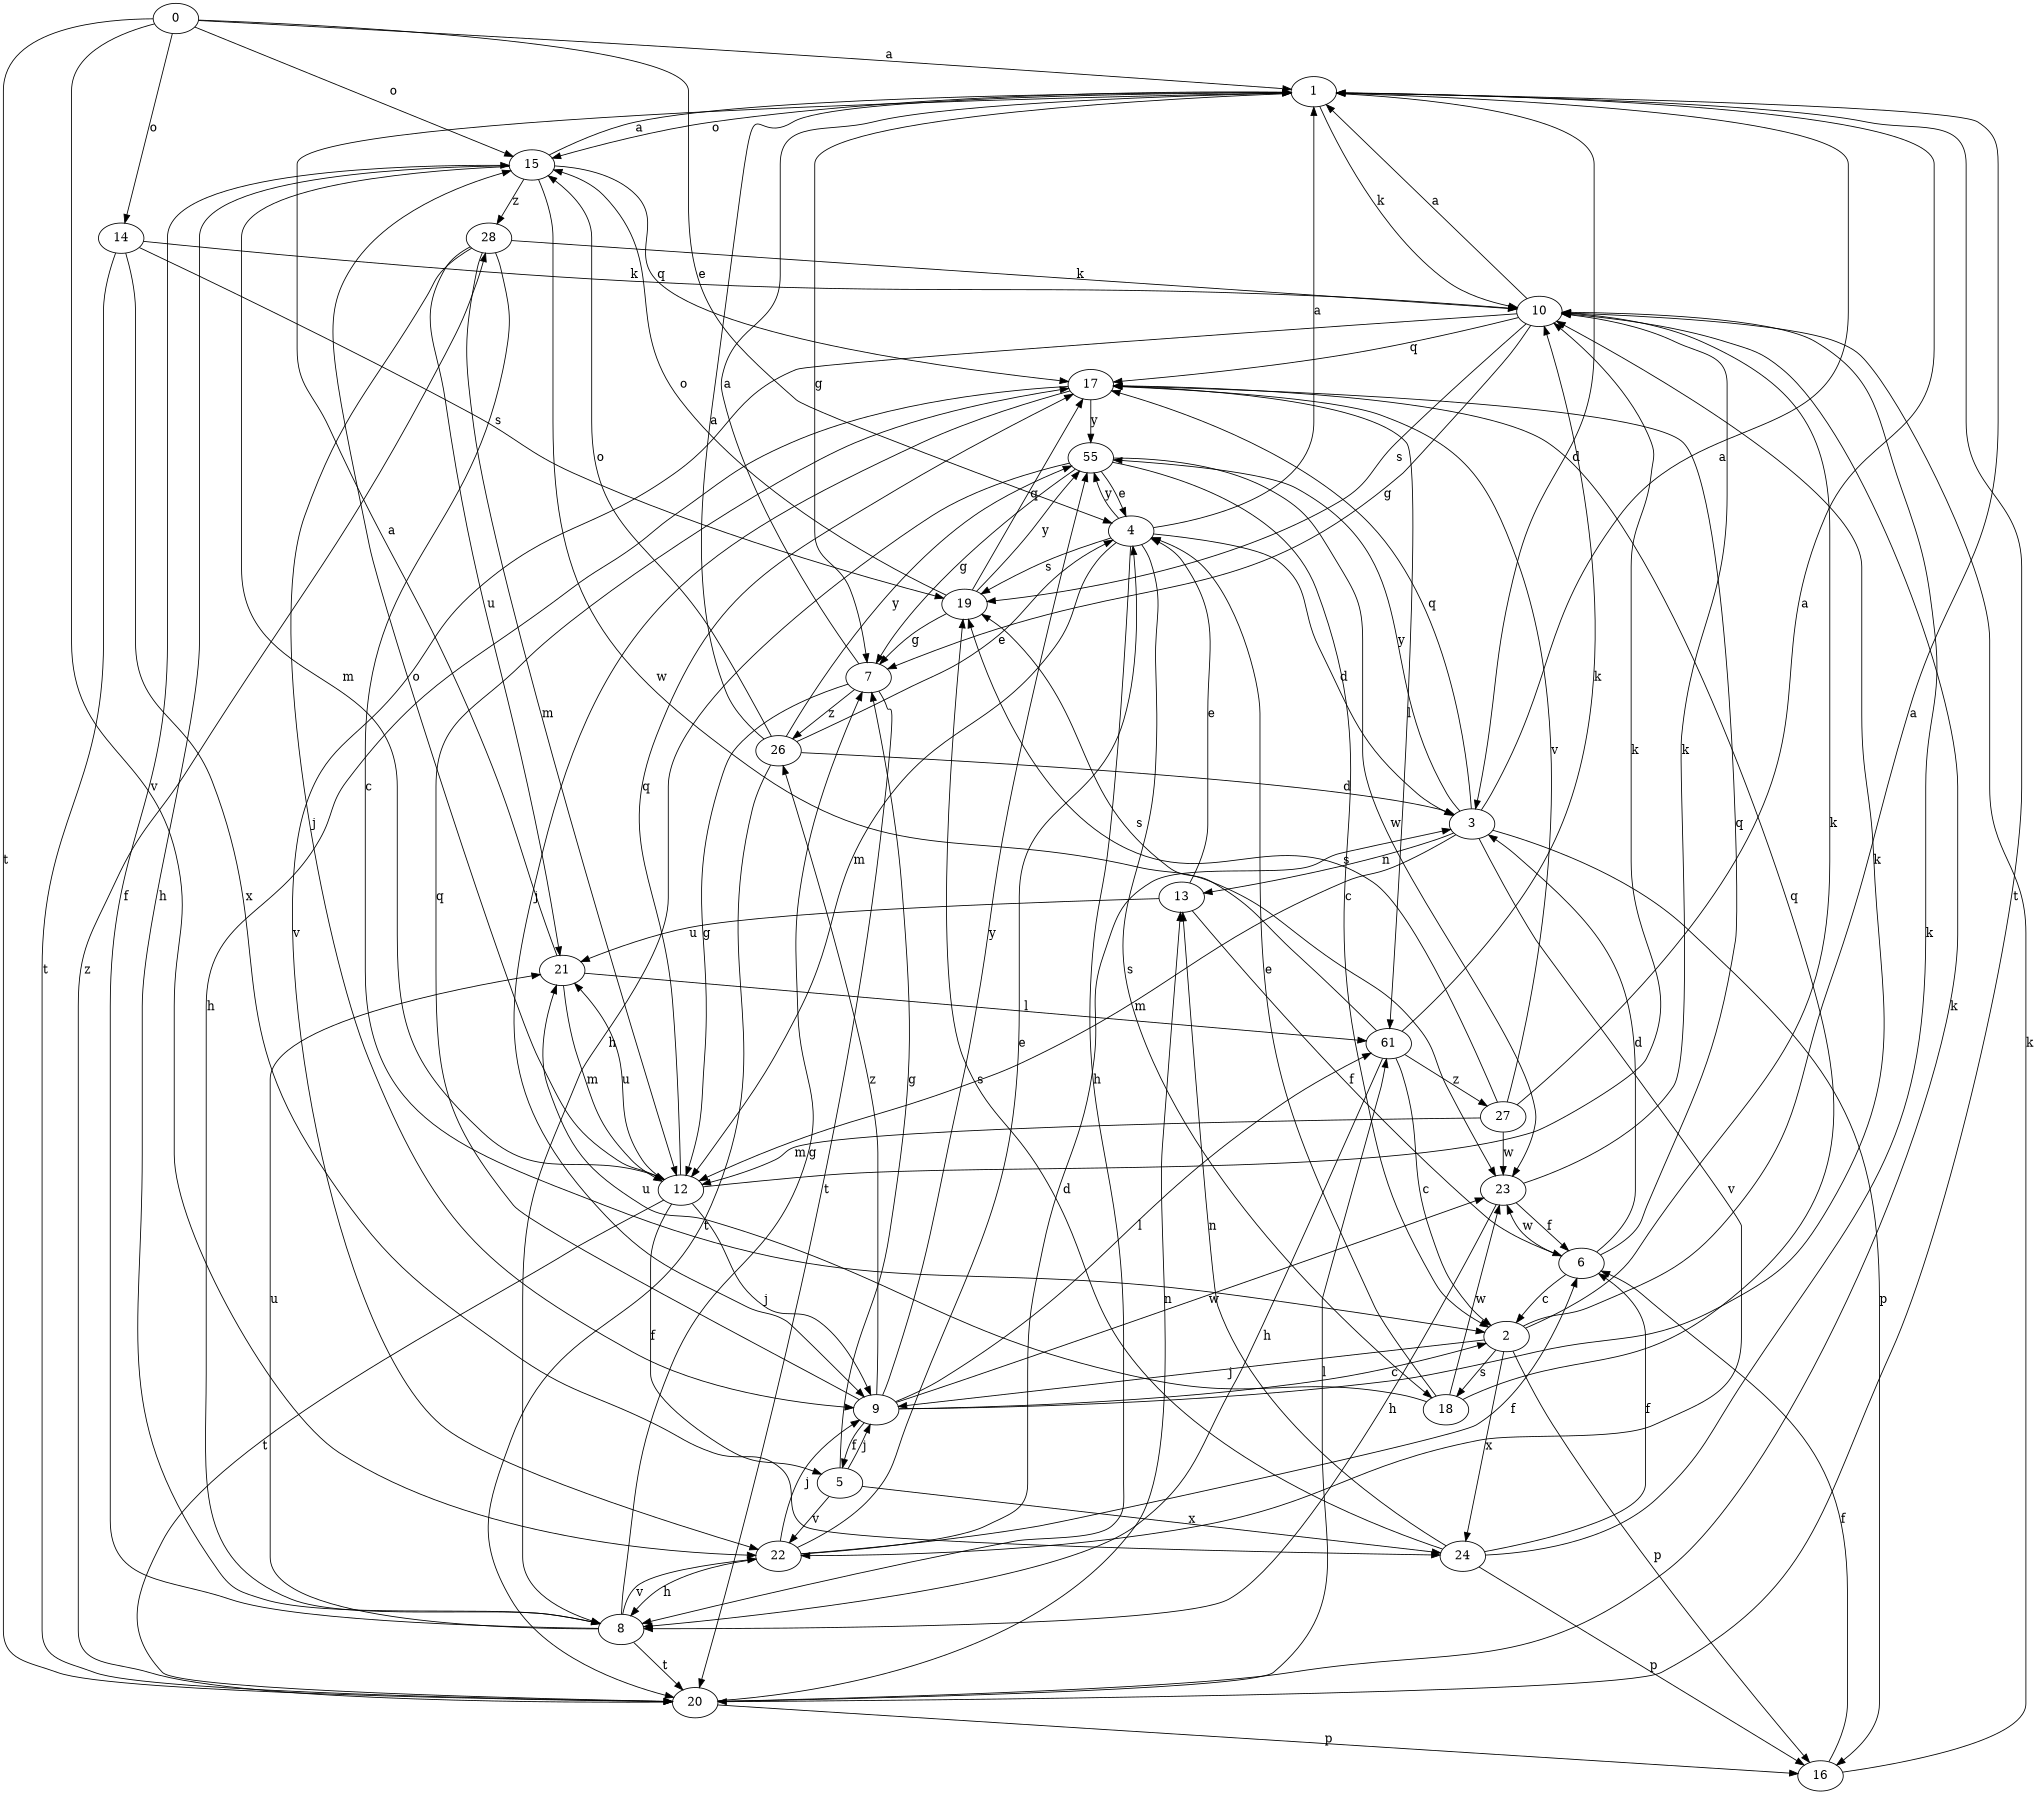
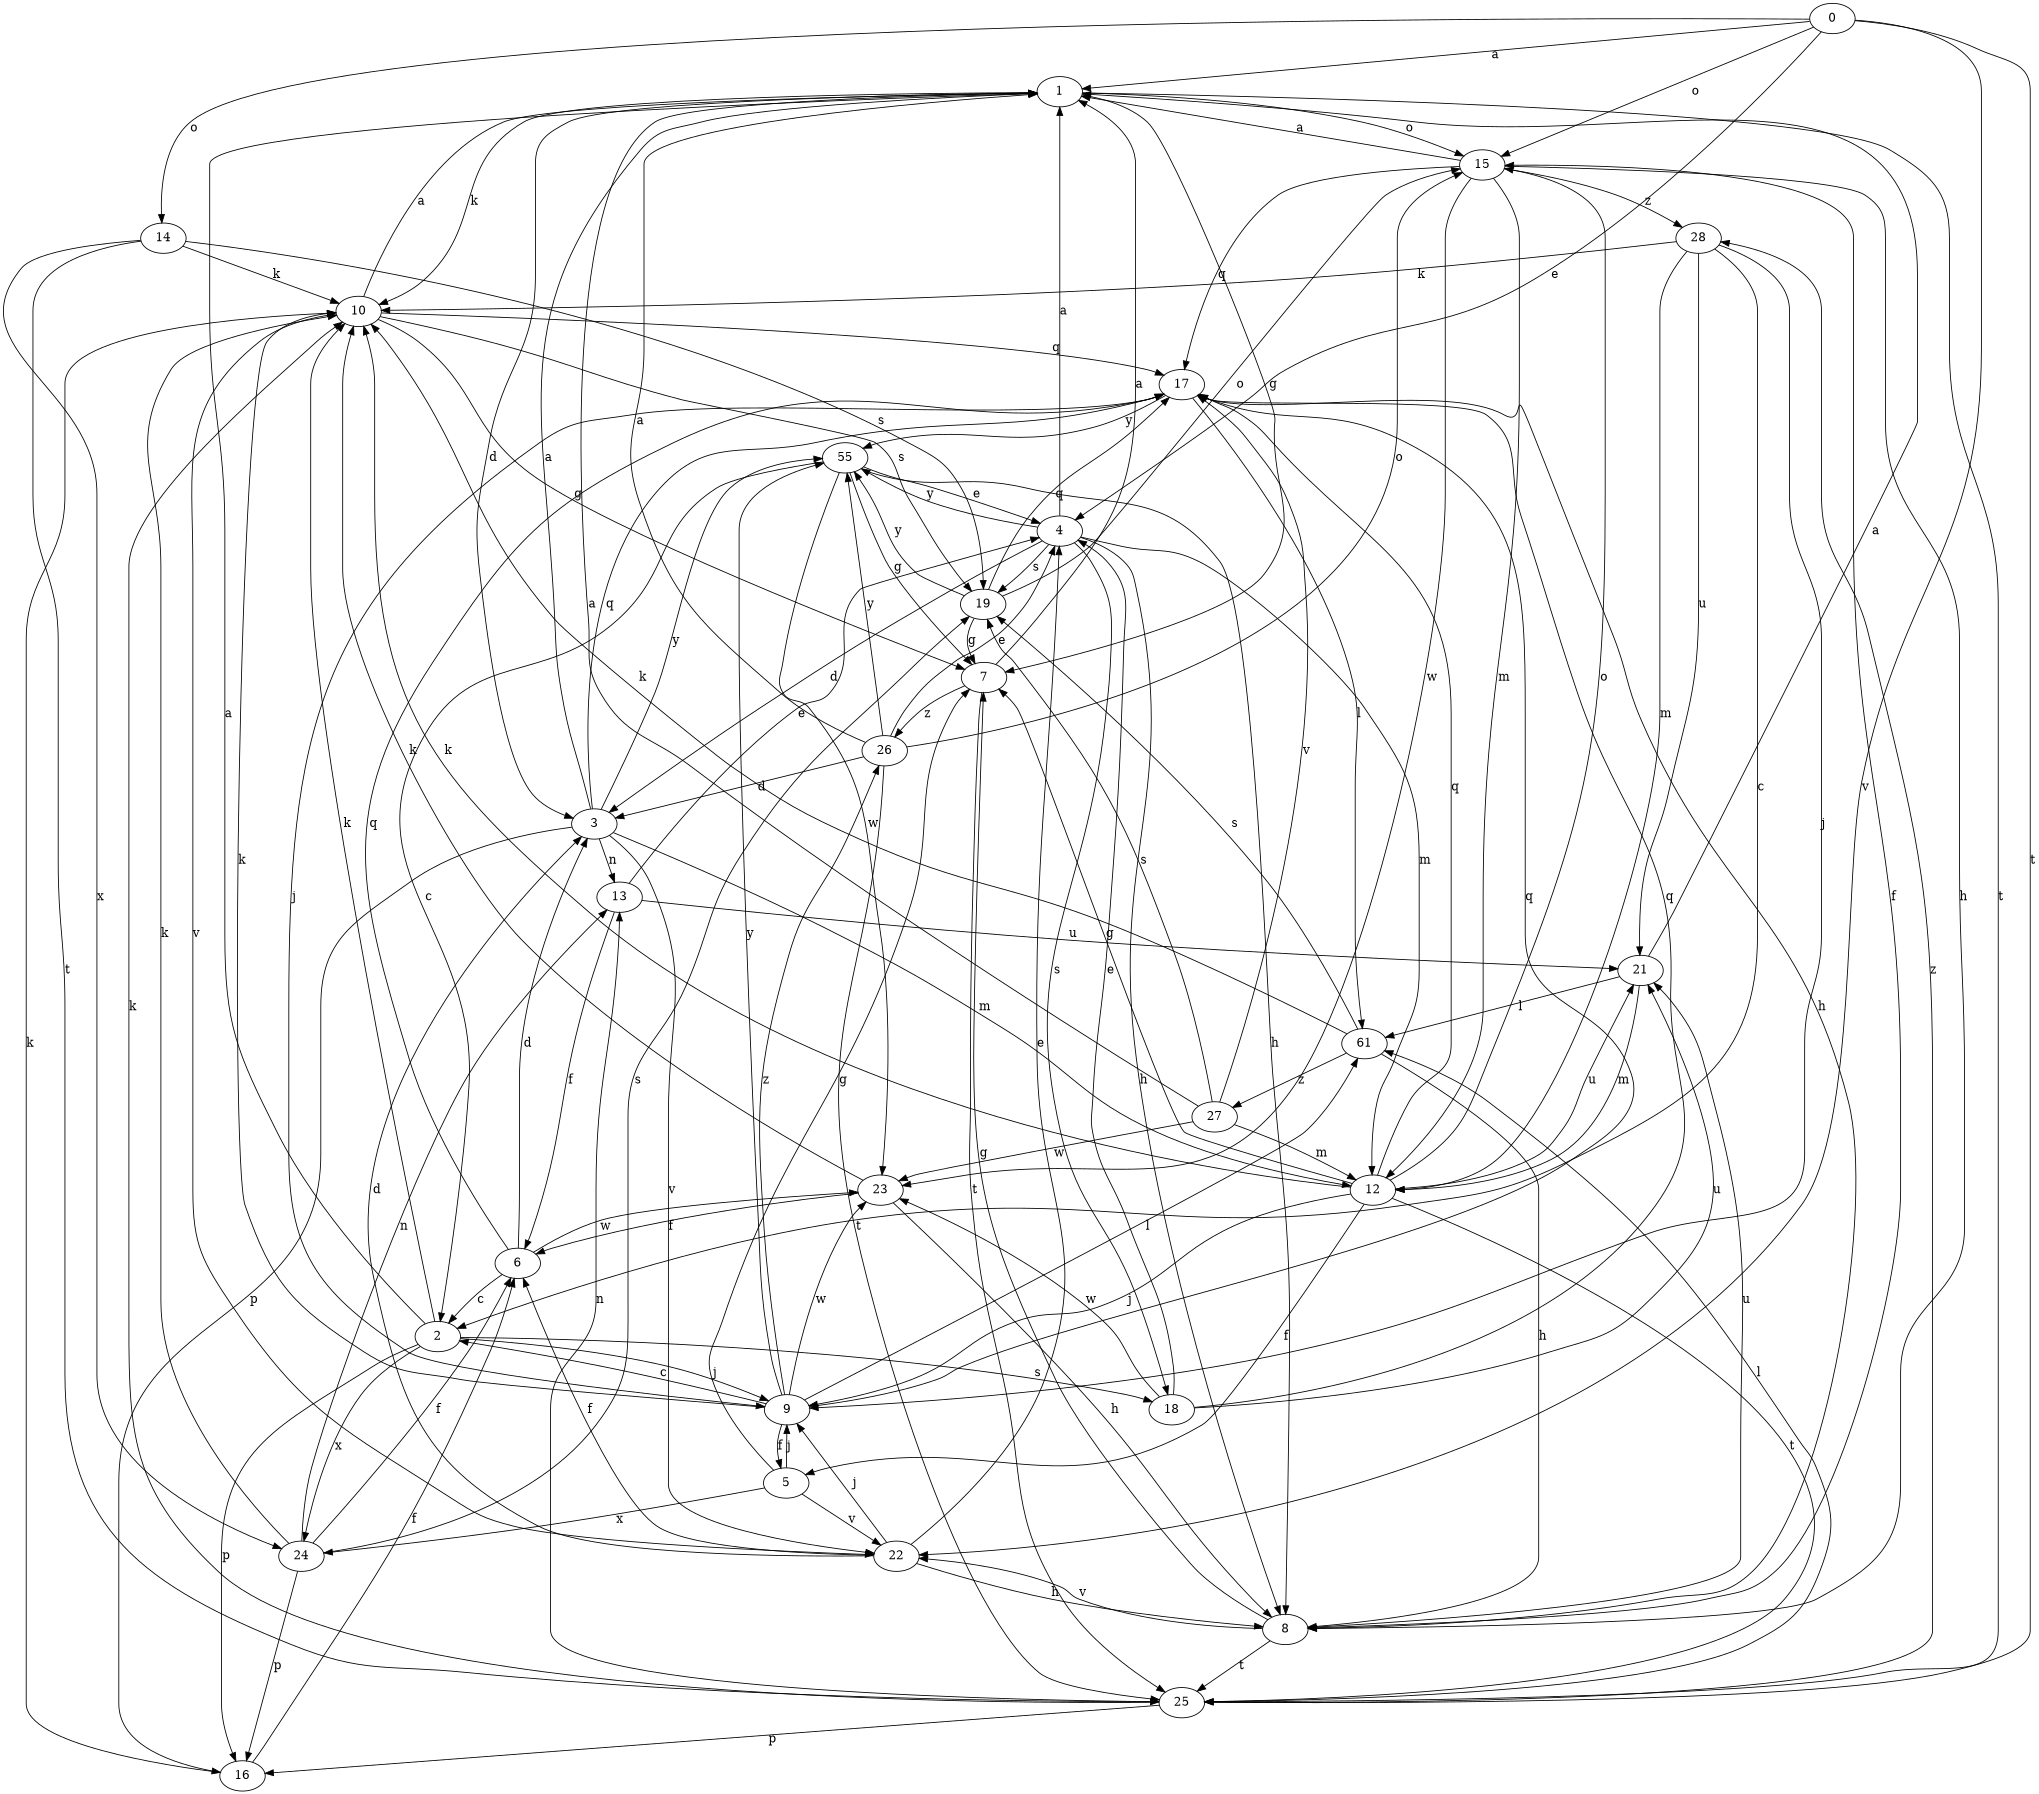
edge "7" -> "12": reversed
edge "61" -> "2": removed, label "c"
node "20": label "20" -> "25"
